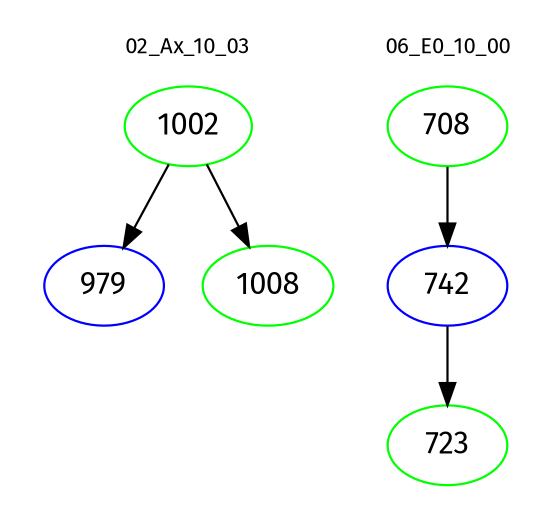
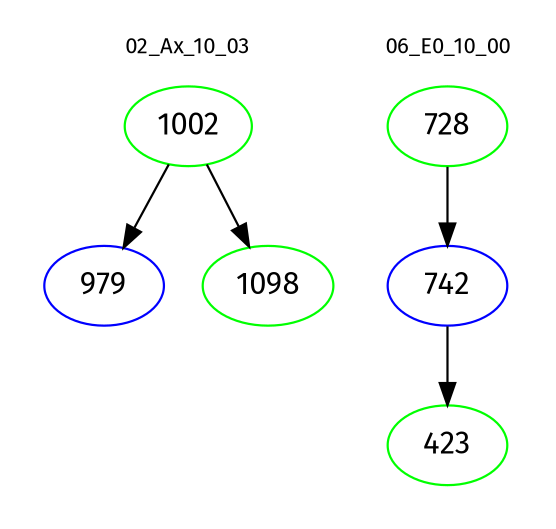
node "708": label "708" -> "728"
node "1008": label "1008" -> "1098"
node "723": label "723" -> "423"
